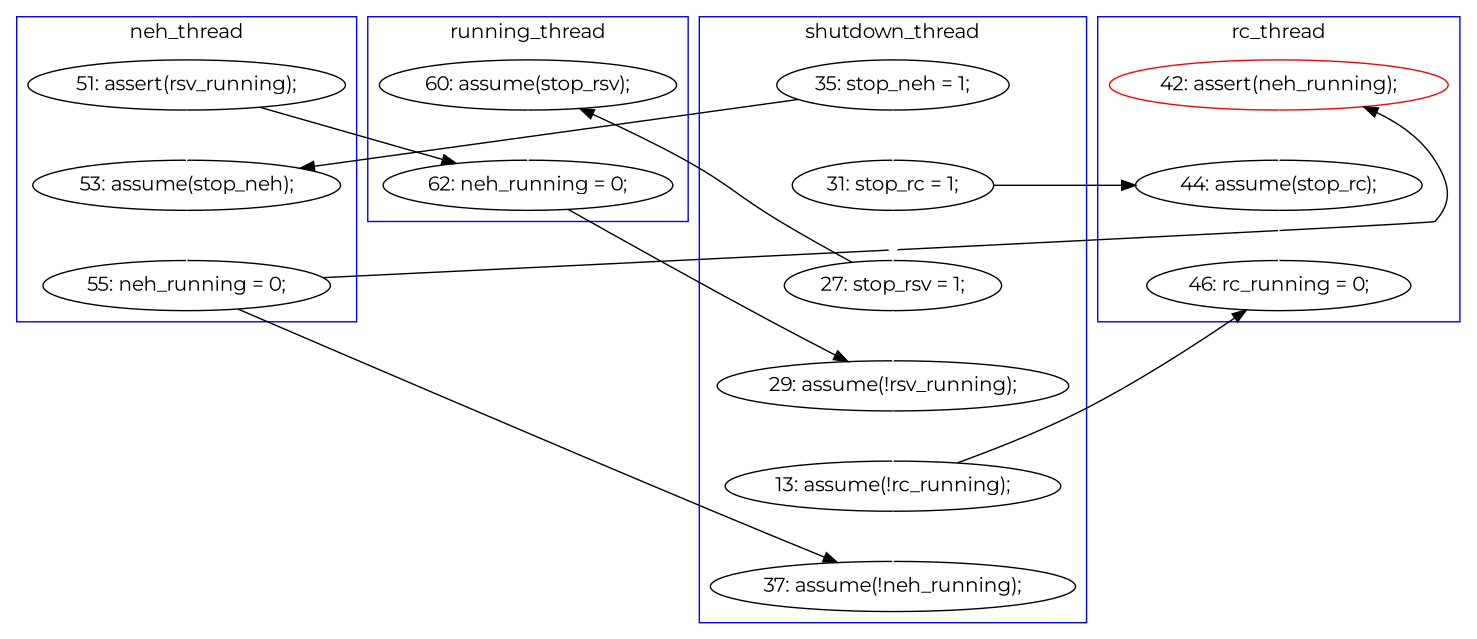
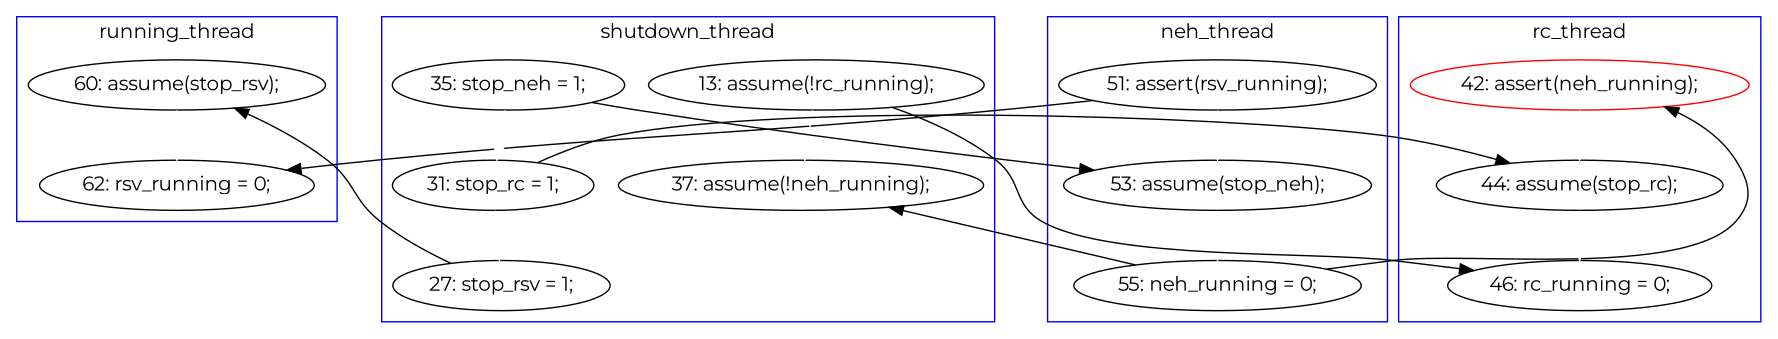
node "62: neh_running = 0;": label "62: neh_running = 0;" -> "62: rsv_running = 0;"
node "29: assume(!rsv_running);": removed
